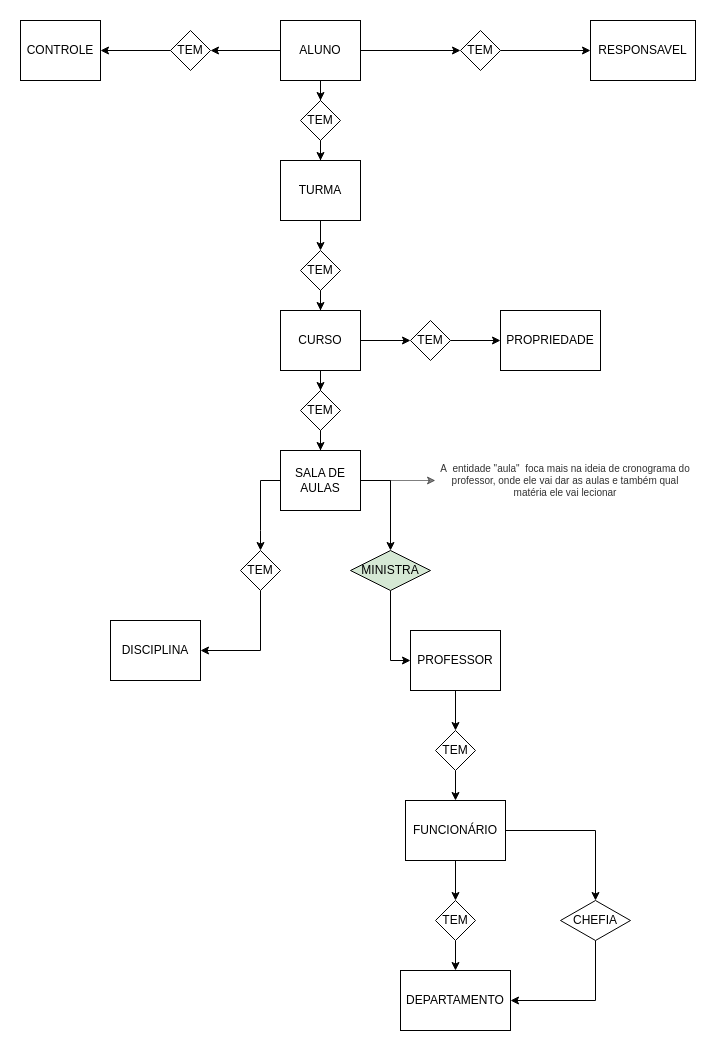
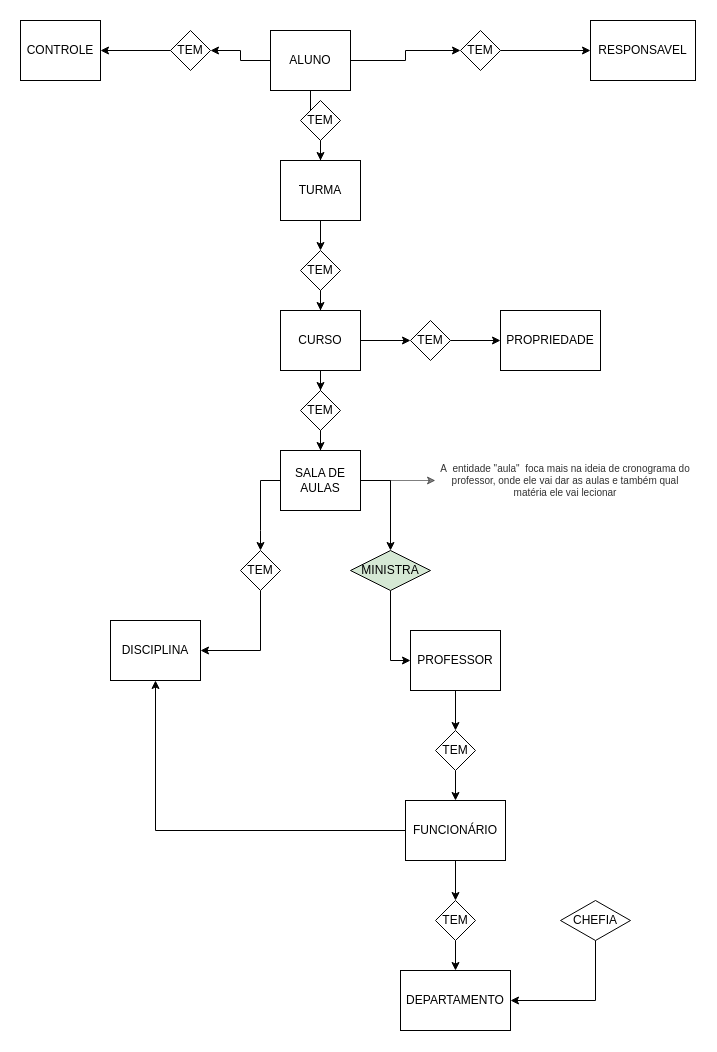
node "ALUNO": moved (321, 51) -> (311, 61)
edge "FUNCIONÁRIO" -> "CHEFIA": now "FUNCIONÁRIO" -> "DISCIPLINA"
